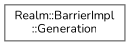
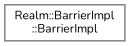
node "Realm::BarrierImpl ::Generation": label "Realm::BarrierImpl ::Generation" -> "Realm::BarrierImpl ::BarrierImpl"
